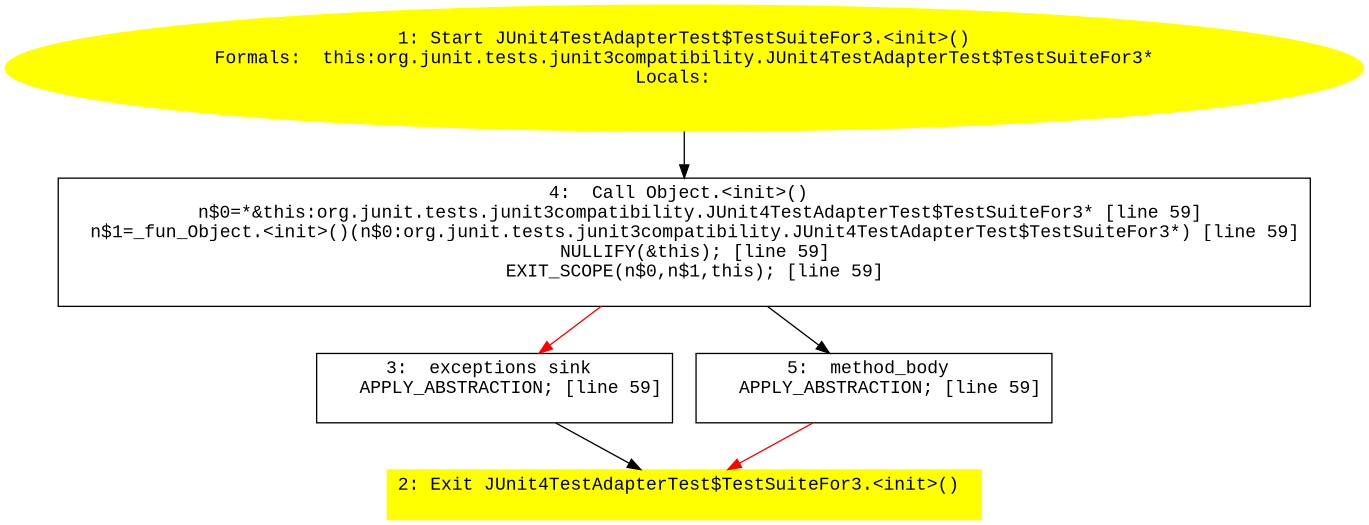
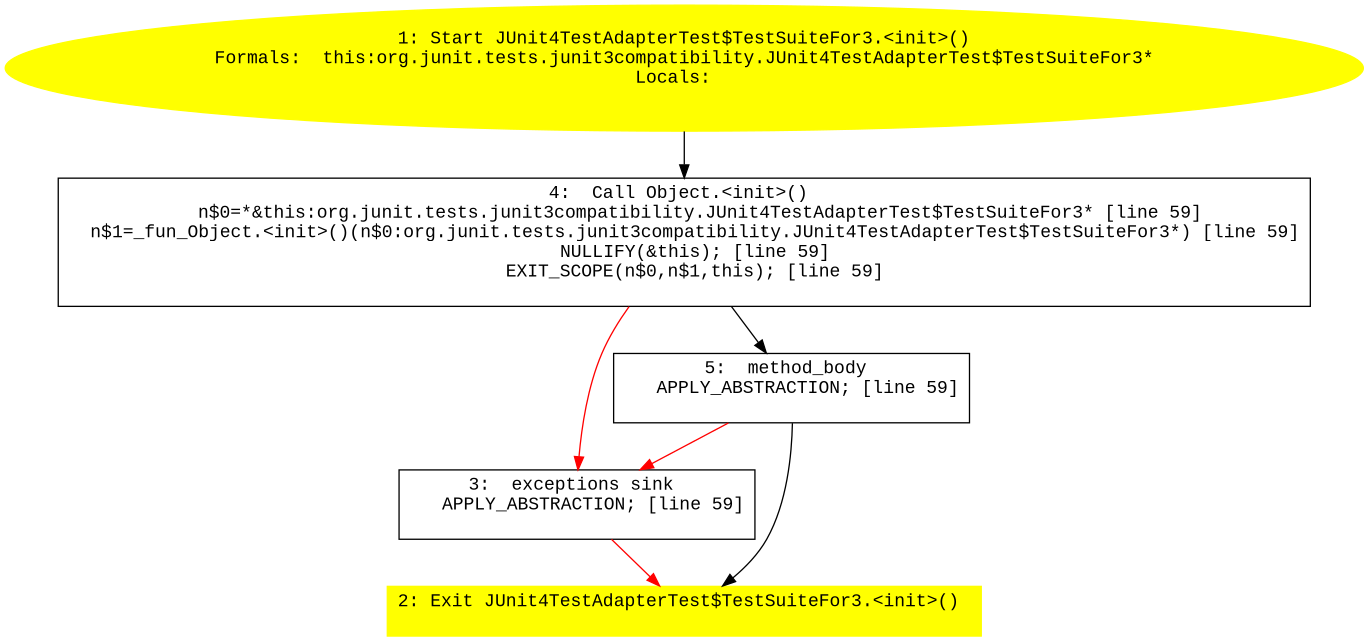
edge "3:  exceptions sink APPLY_ABSTRACTION; [line 59]" -> "2: Exit JUnit4TestAdapterTest$TestSuiteFor3.<init>()": color black -> red
edge "5:  method_body APPLY_ABSTRACTION; [line 59]" -> "3:  exceptions sink APPLY_ABSTRACTION; [line 59]": added
edge "5:  method_body APPLY_ABSTRACTION; [line 59]" -> "2: Exit JUnit4TestAdapterTest$TestSuiteFor3.<init>()": color red -> black
